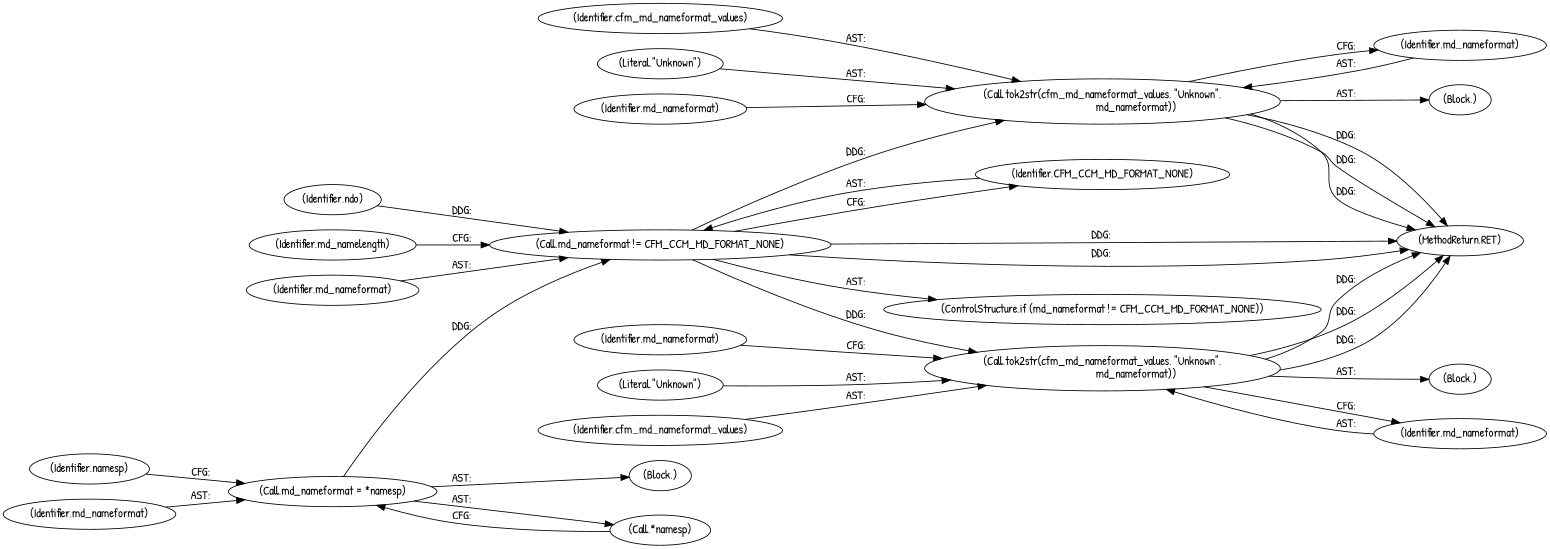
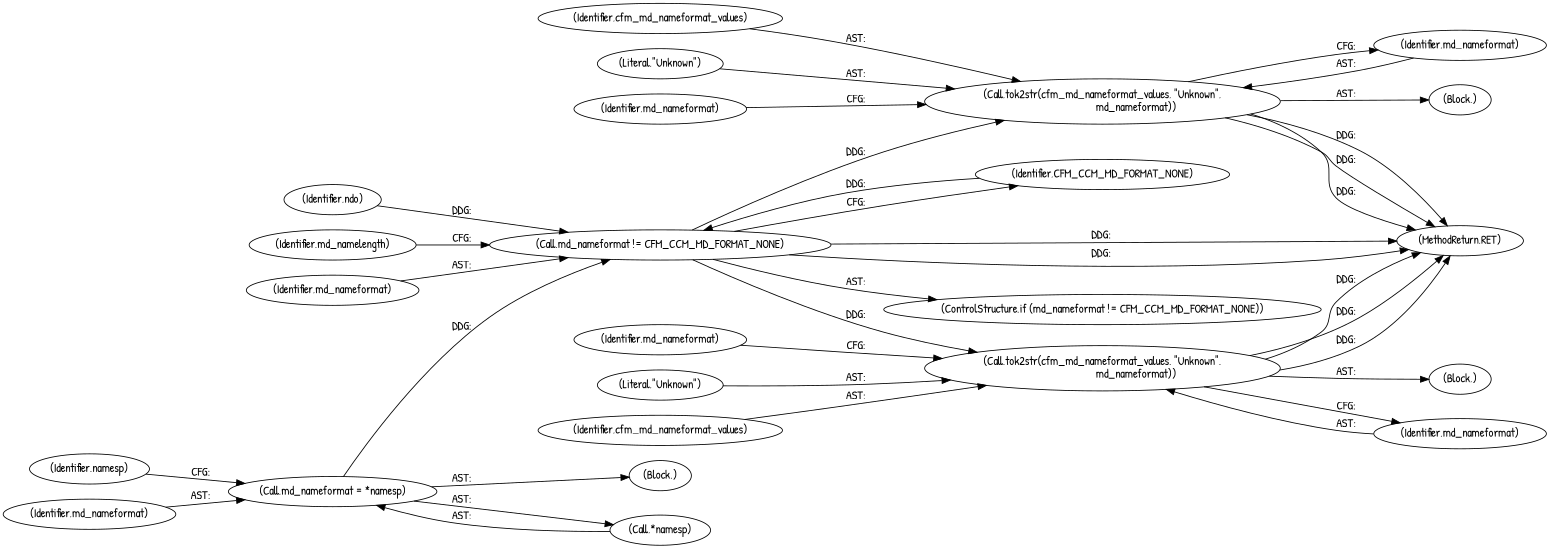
edge "(Identifier,CFM_CCM_MD_FORMAT_NONE)" -> "(Call,md_nameformat != CFM_CCM_MD_FORMAT_NONE)": label "AST: " -> "DDG: "
edge "(Call,*namesp)" -> "(Call,md_nameformat = *namesp)": label "CFG: " -> "AST: "
